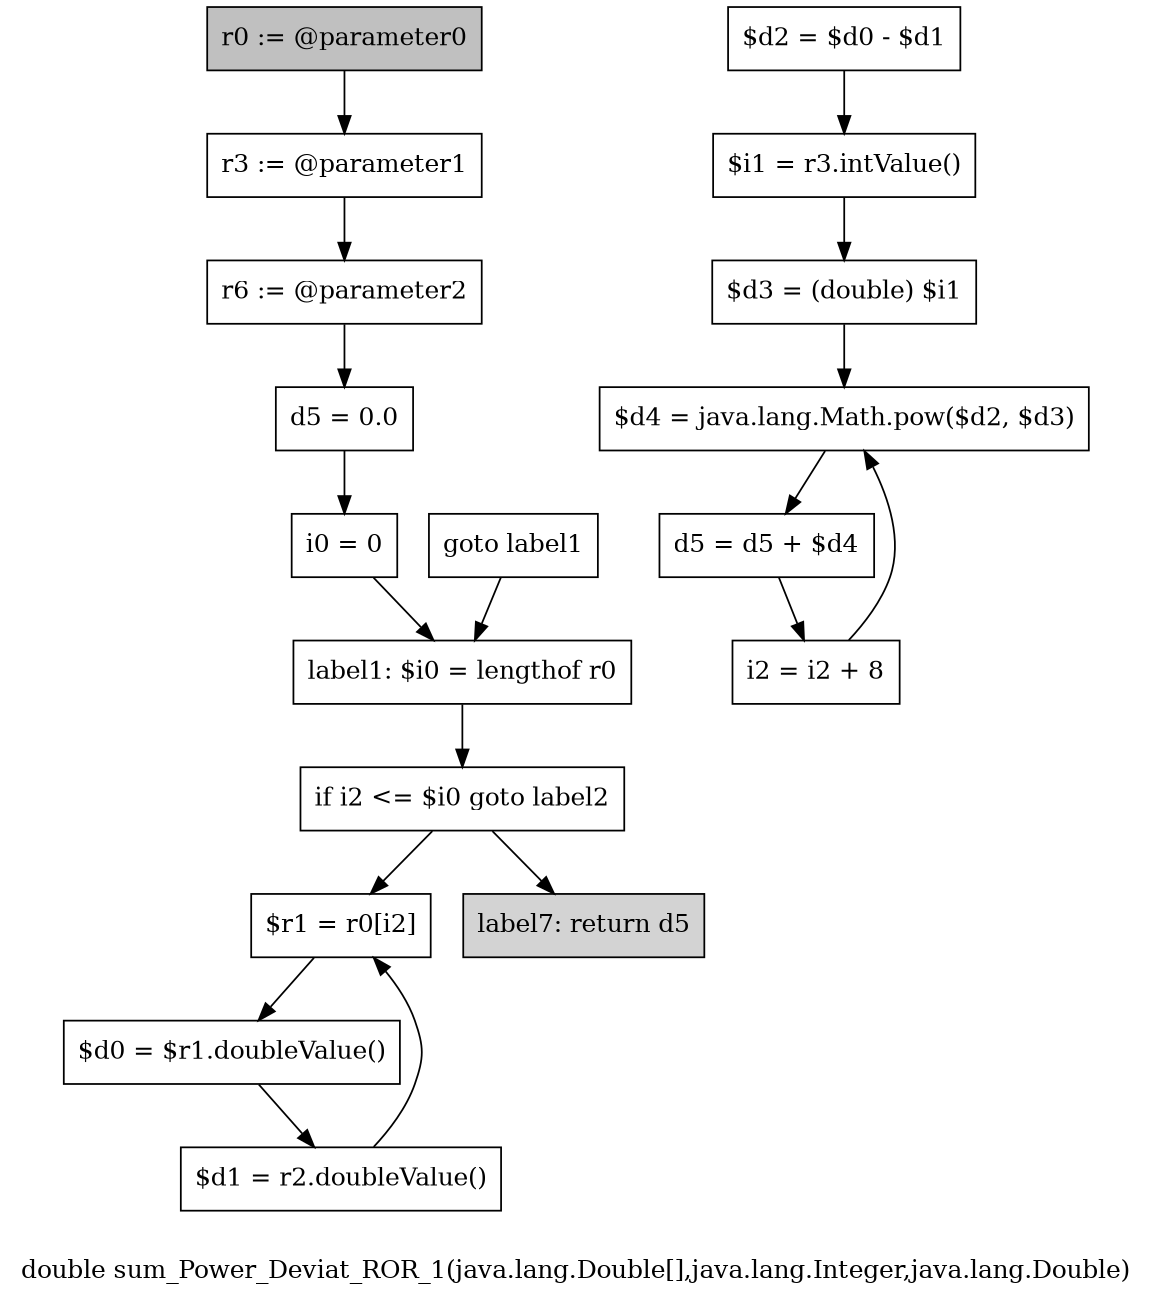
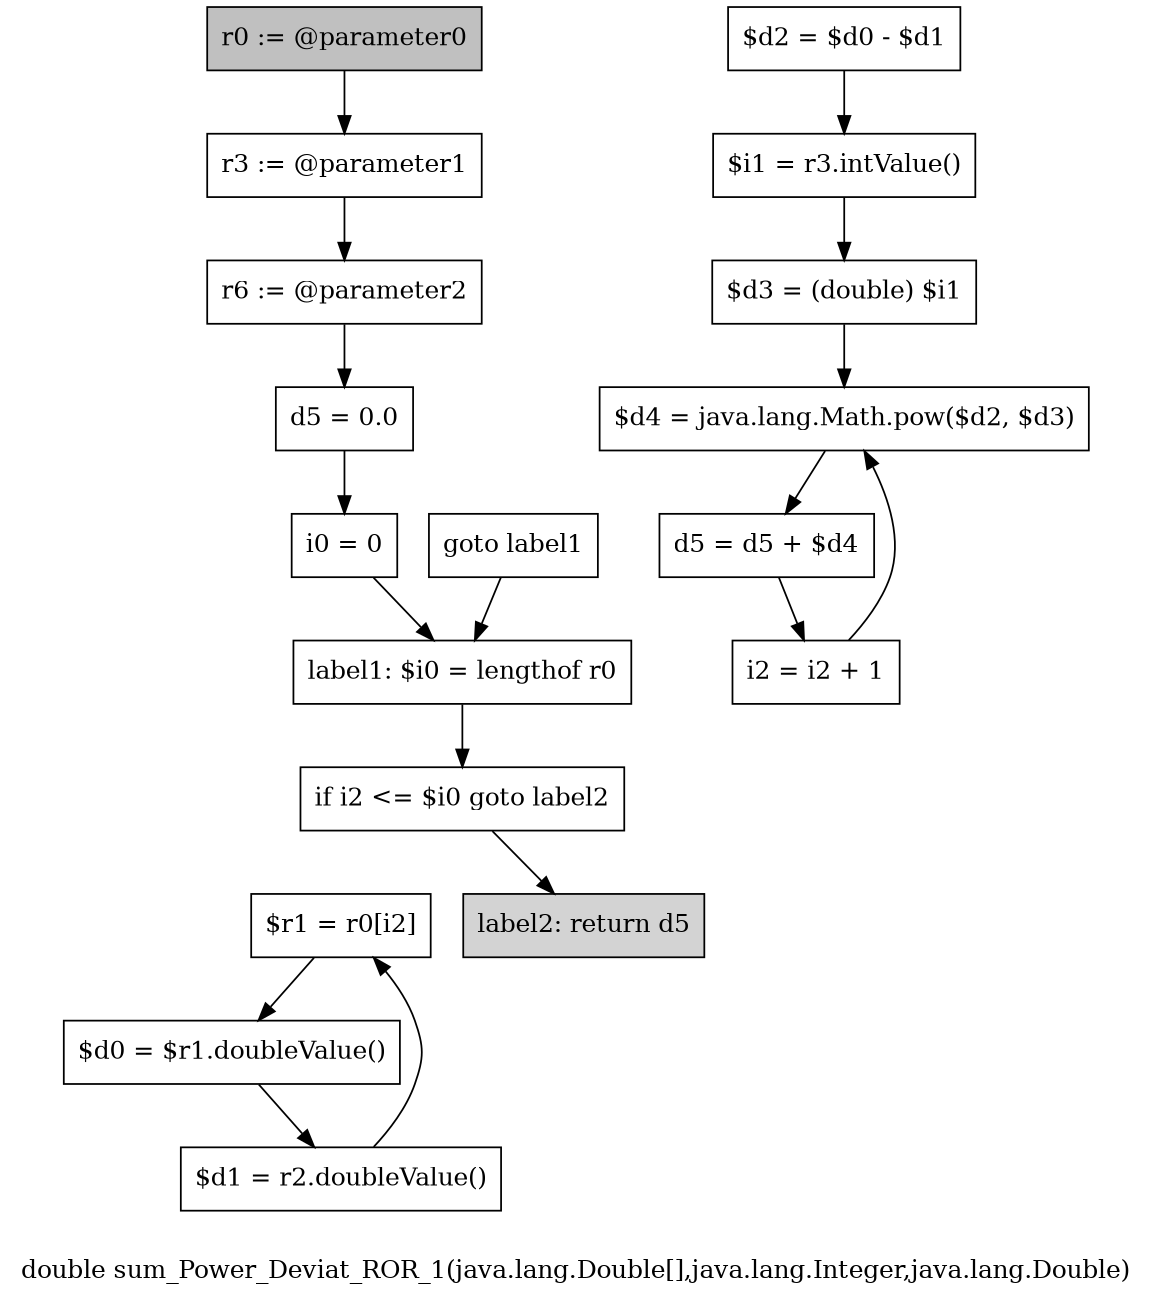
node "i2 = i2 + 8": label "i2 = i2 + 8" -> "i2 = i2 + 1"
edge "if i2 <= $i0 goto label2" -> "$r1 = r0[i2]": removed
node "label7: return d5": label "label7: return d5" -> "label2: return d5"
